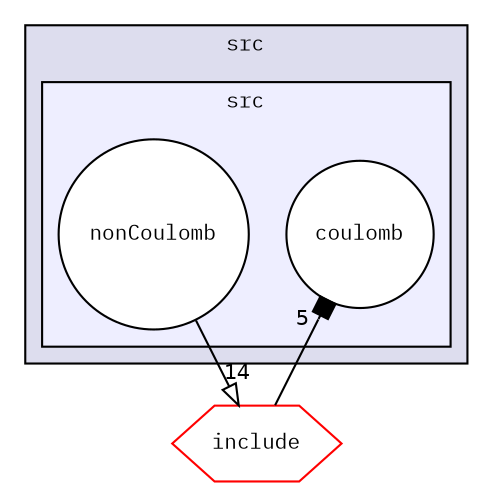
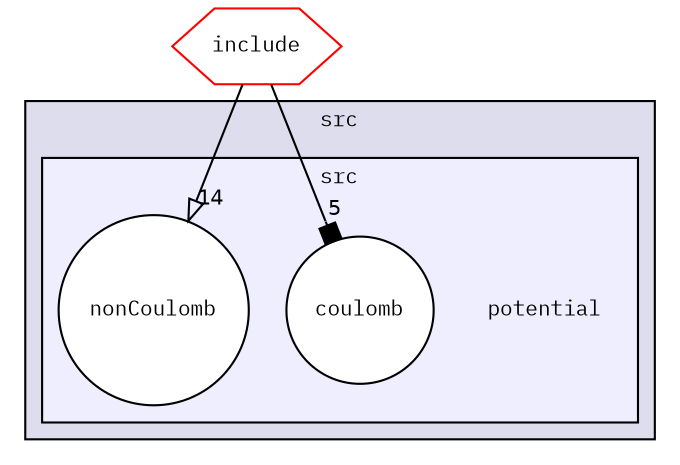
node "potential": added
edge "nonCoulomb" -> "include": reversed
